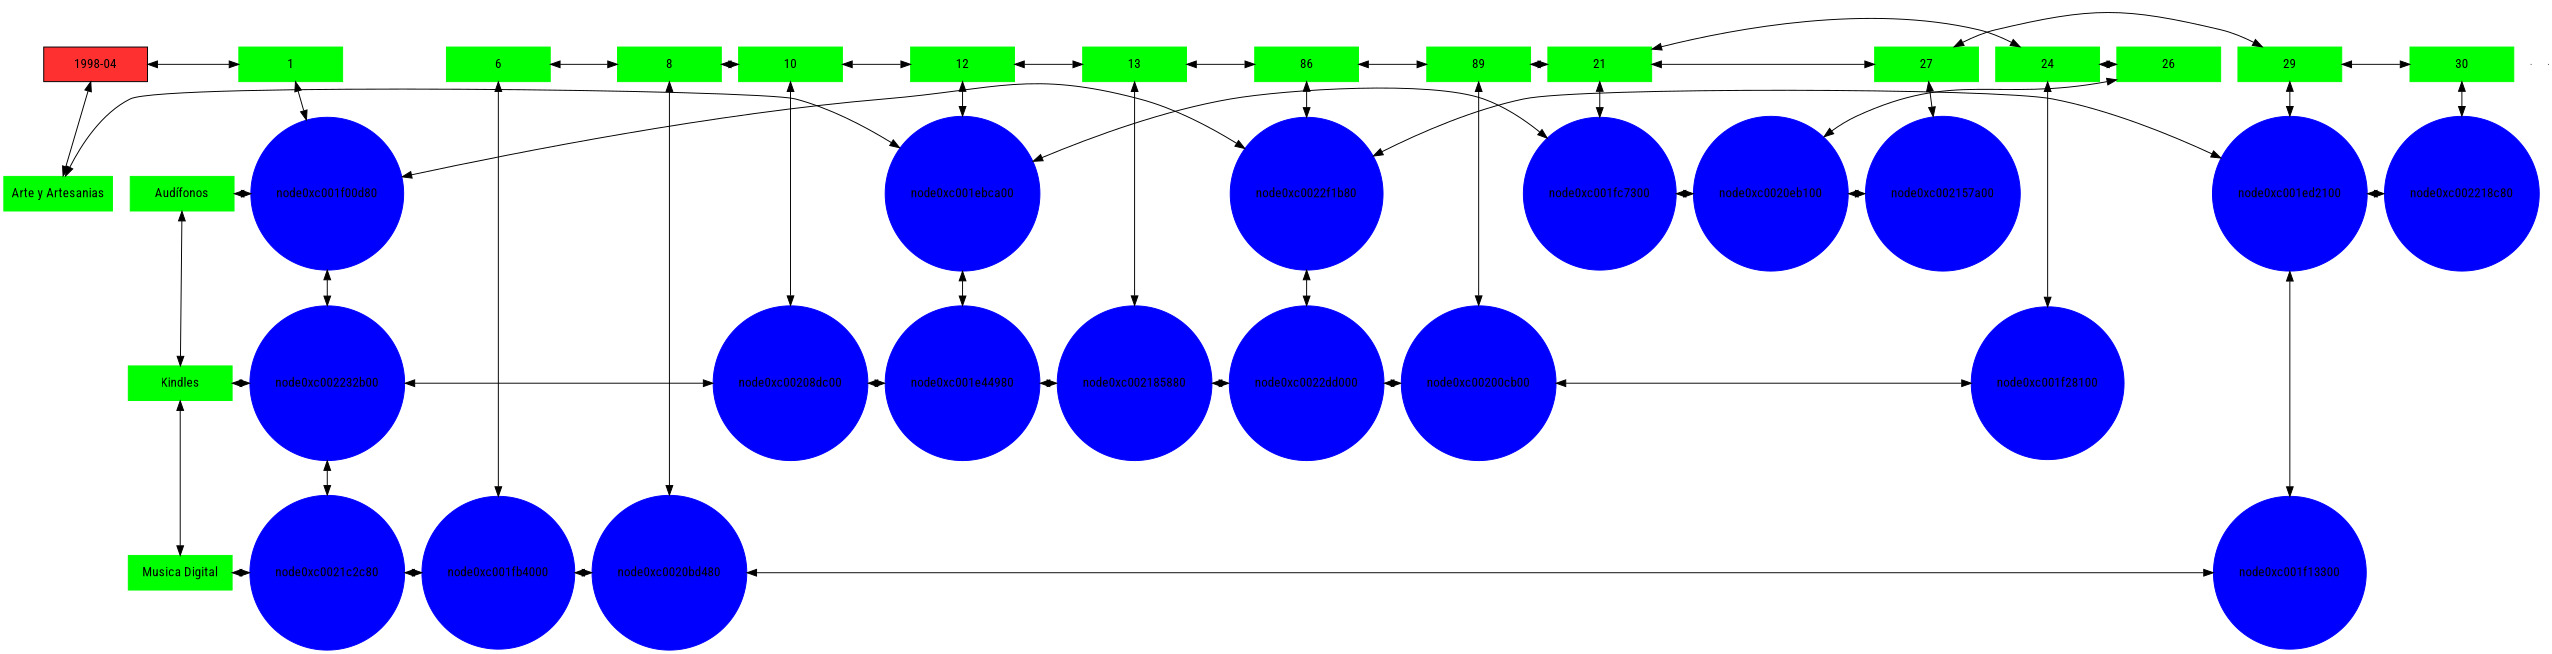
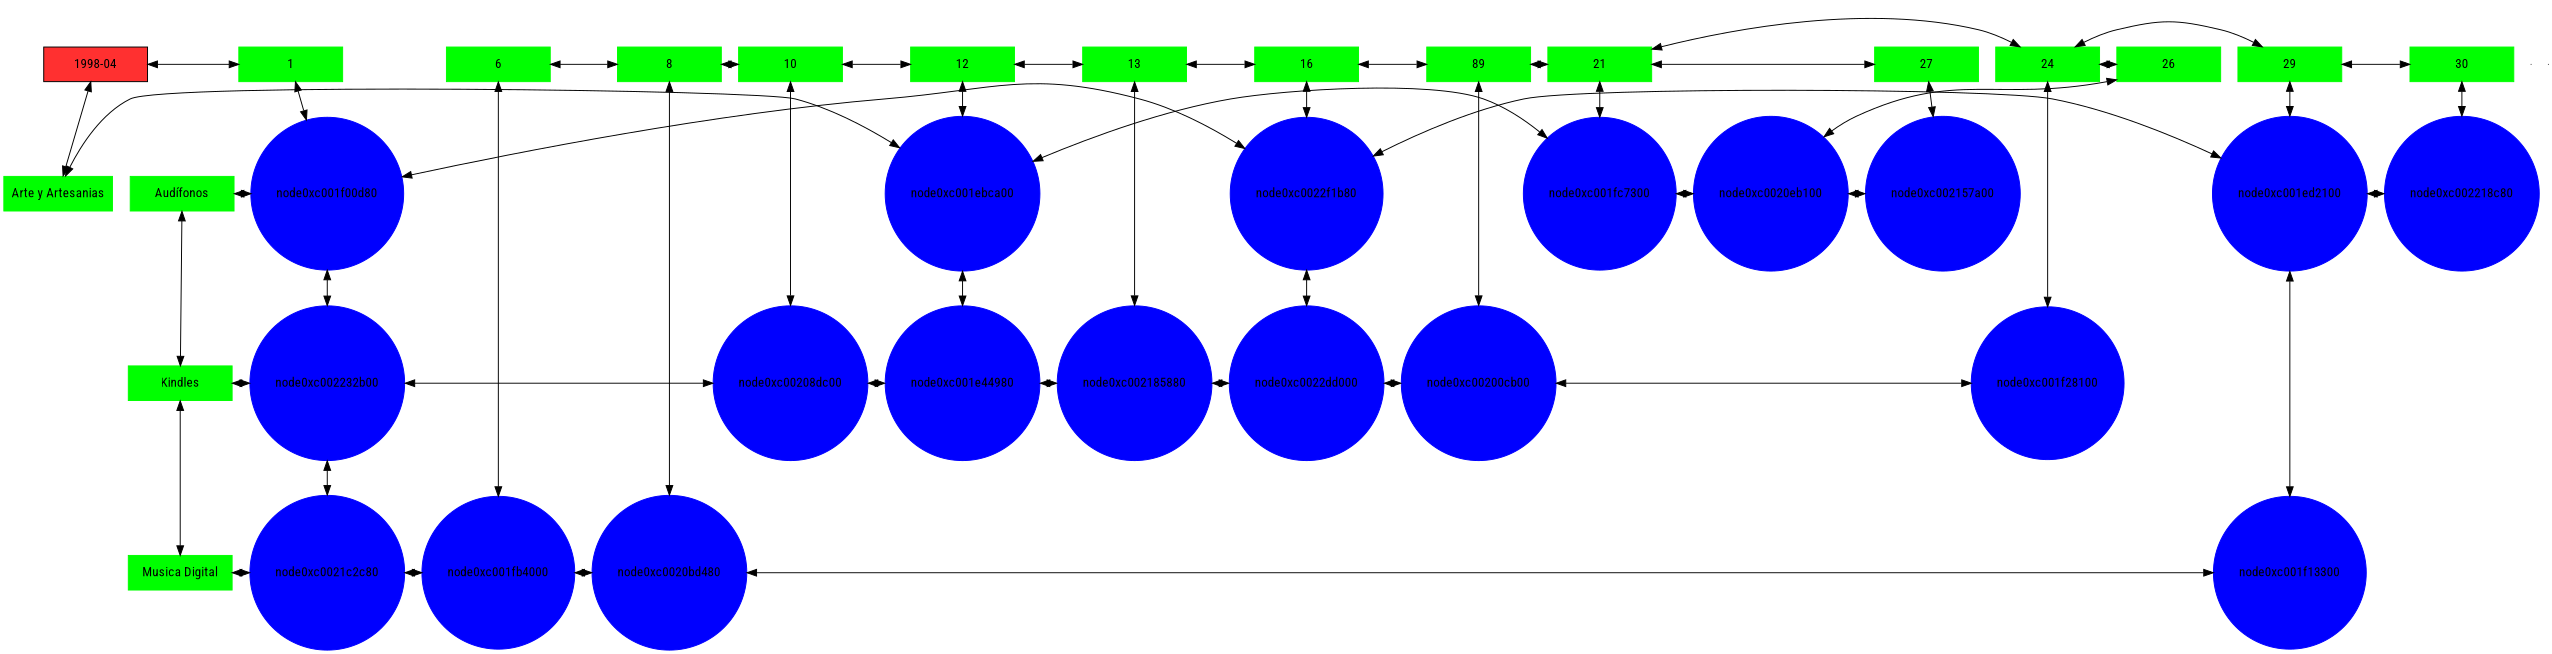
edge "27" -- "29": now "24" -- "29"
node "86": label "86" -> "16"
